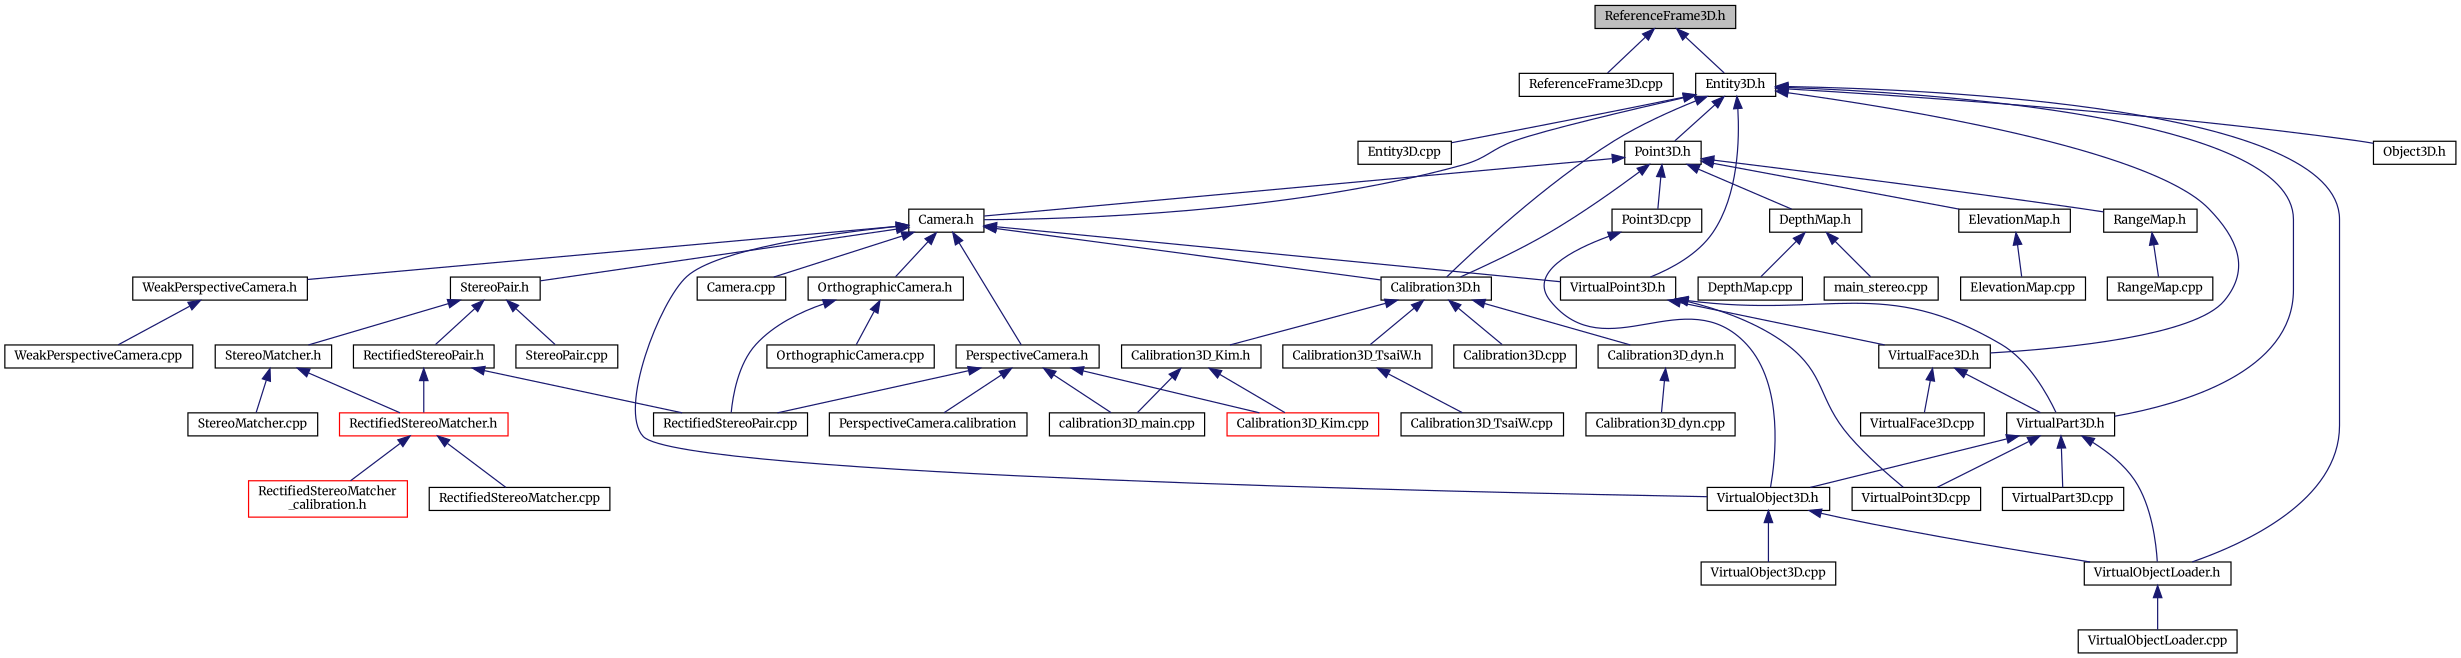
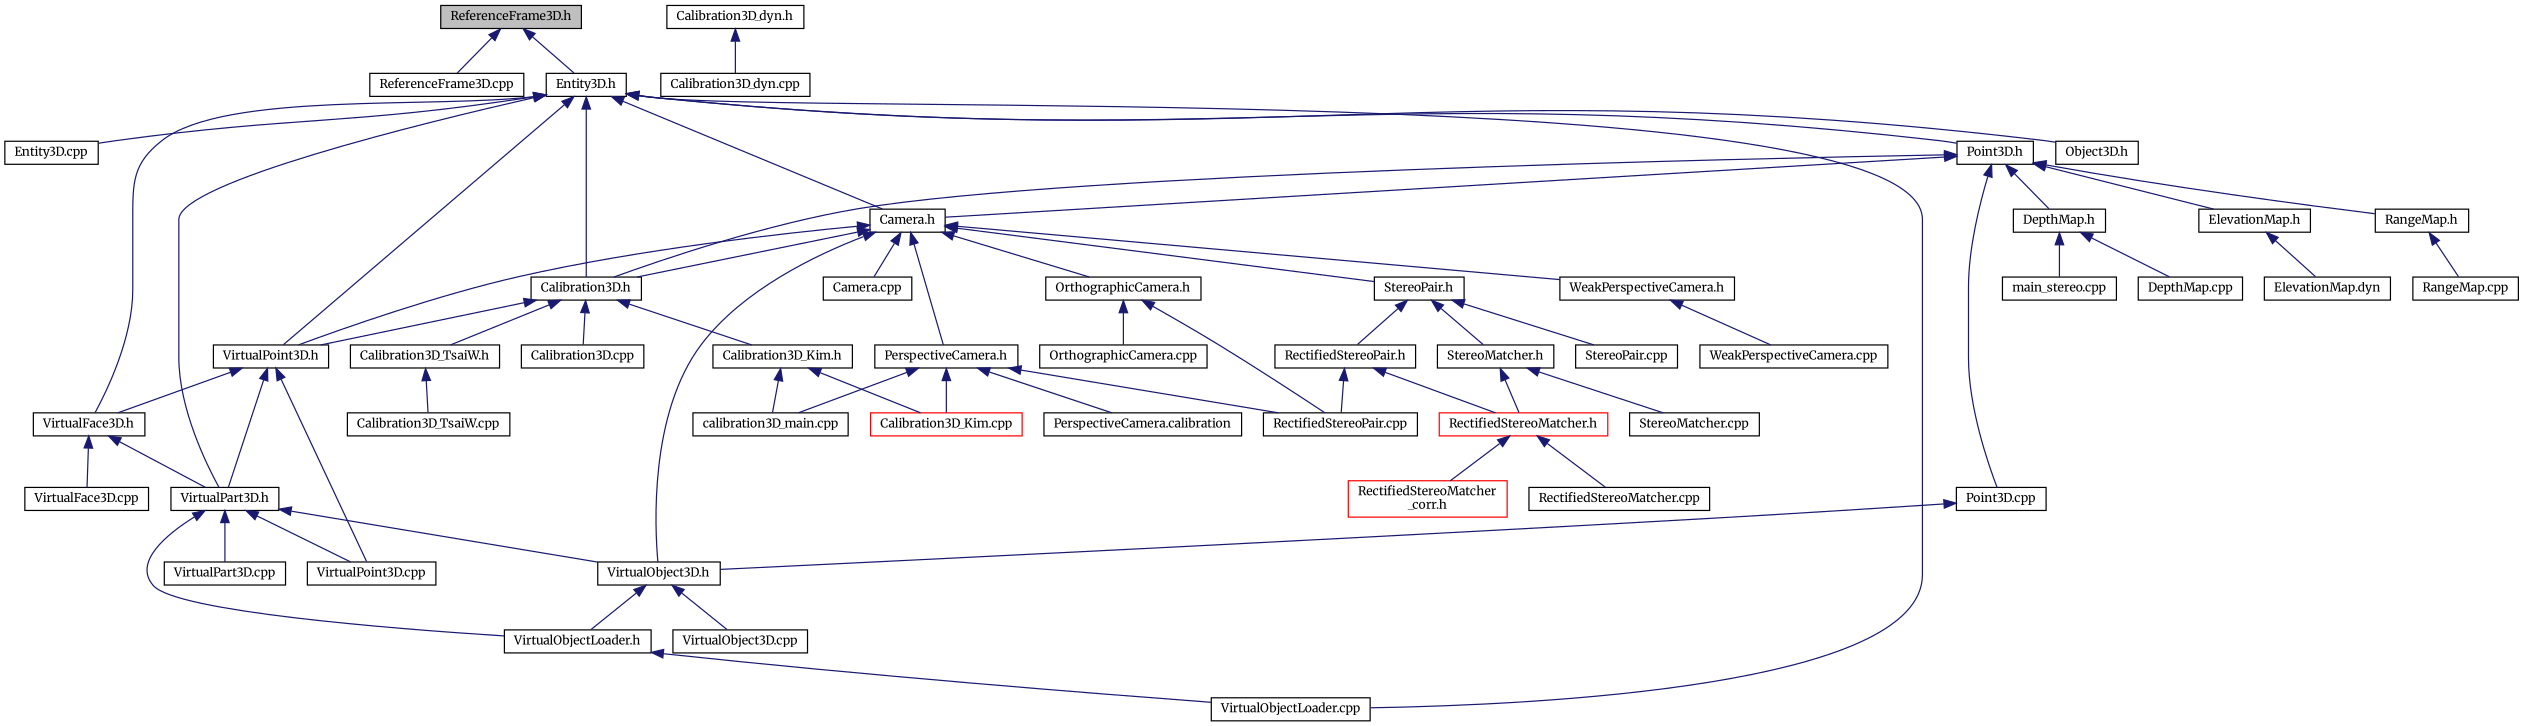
edge "VirtualObjectLoader.h" -> "Entity3D.h": now "VirtualObjectLoader.cpp" -> "Entity3D.h"
node "ElevationMap.cpp": label "ElevationMap.cpp" -> "ElevationMap.dyn"
edge "Calibration3D_dyn.h" -> "Calibration3D.h": now "VirtualPoint3D.h" -> "Calibration3D.h"
node "RectifiedStereoMatcher _calibration.h": label "RectifiedStereoMatcher _calibration.h" -> "RectifiedStereoMatcher _corr.h"
